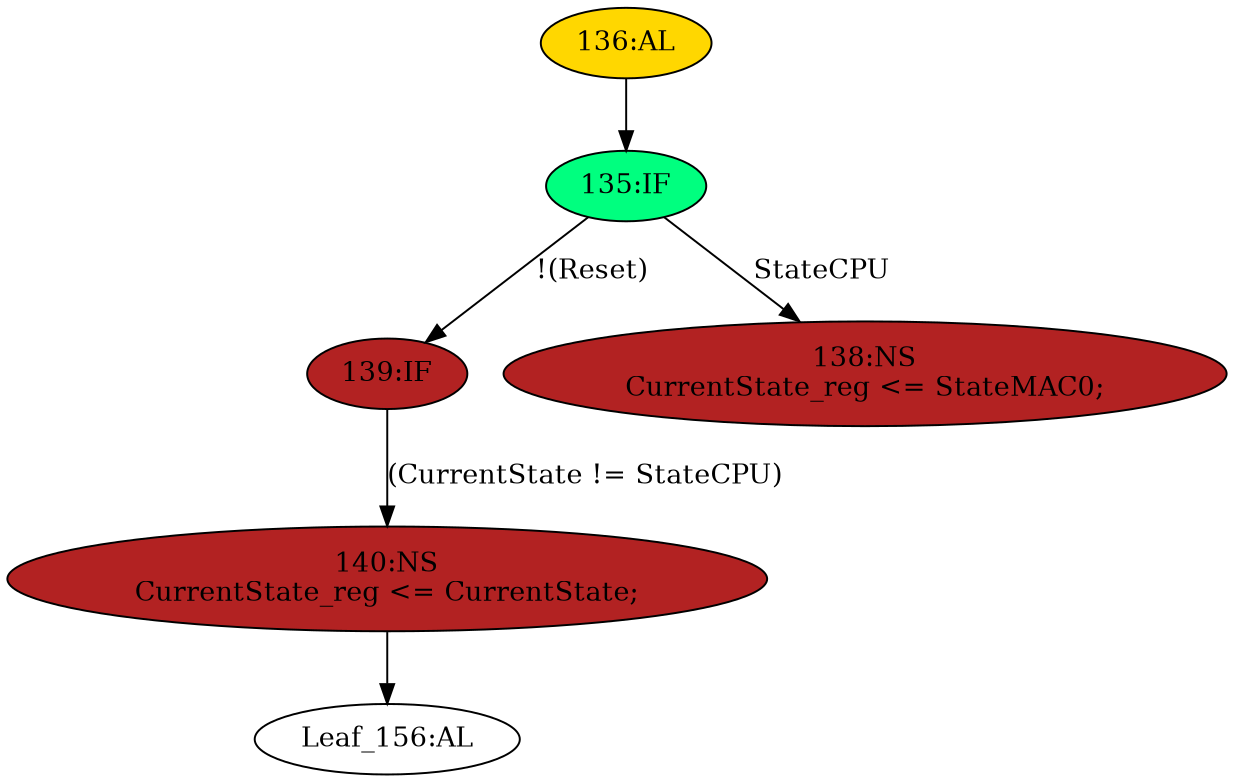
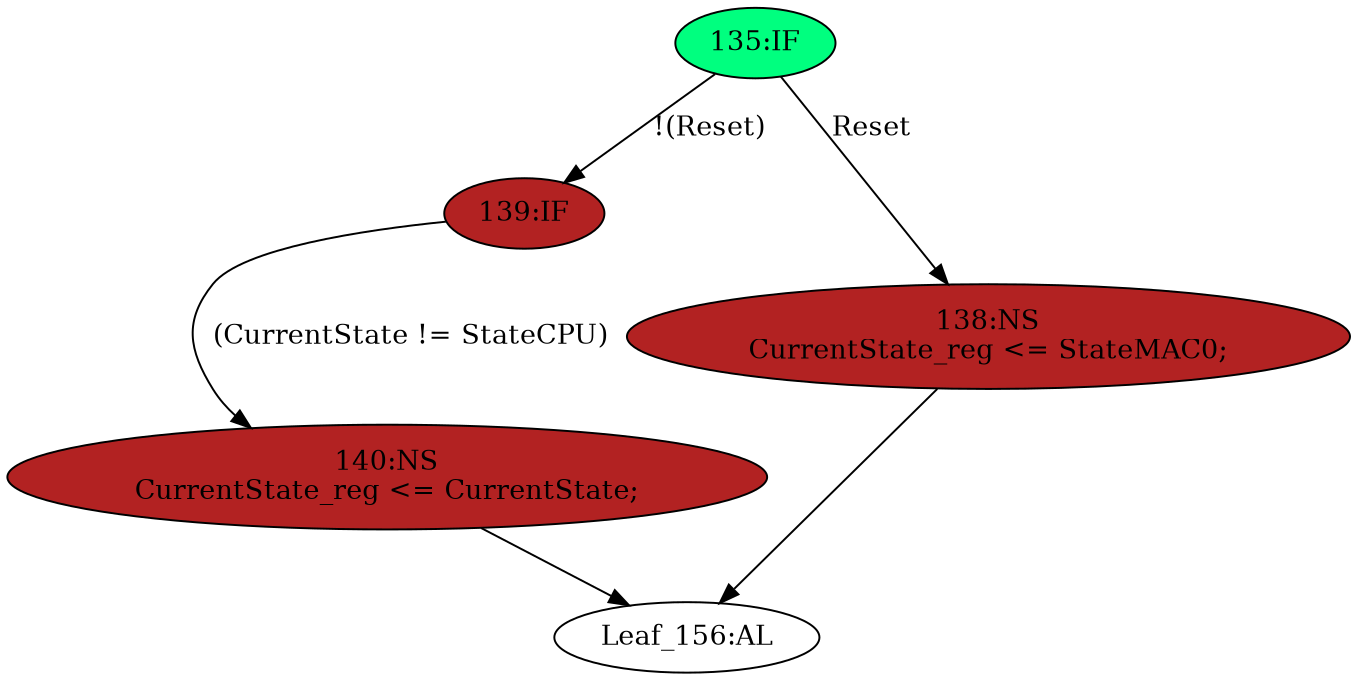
node "136:AL": removed
edge "135:IF" -> "138:NS CurrentState_reg <= StateMAC0;": label "StateCPU" -> "Reset"
edge "138:NS CurrentState_reg <= StateMAC0;" -> "Leaf_156:AL": added
